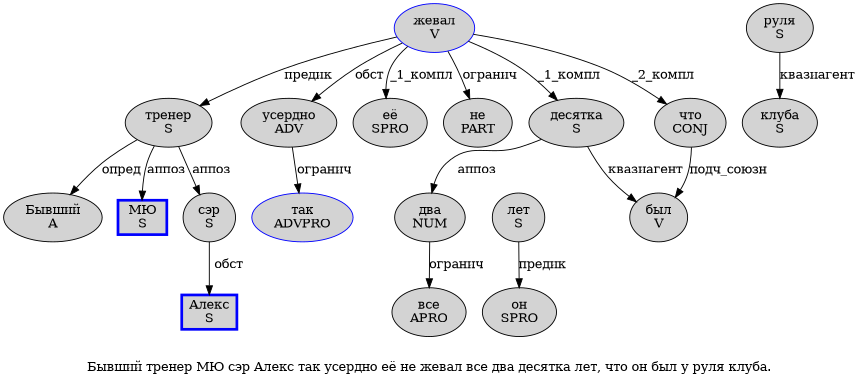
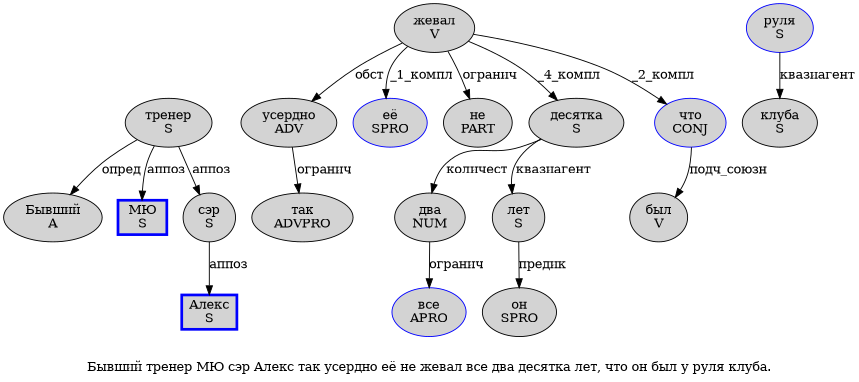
node "жевал V": color blue -> black
node "руля S": color black -> blue
edge "жевал V" -> "тренер S": removed, label "предик"
edge "жевал V" -> "десятка S": label "_1_компл" -> "_4_компл"
node "её SPRO": color black -> blue
node "что CONJ": color black -> blue
edge "десятка S" -> "два NUM": label "аппоз" -> "количест"
edge "десятка S" -> "был V": now "десятка S" -> "лет S"
node "так ADVPRO": color blue -> black
edge "сэр S" -> "Алекс S": label "обст" -> "аппоз"
node "все APRO": color black -> blue
